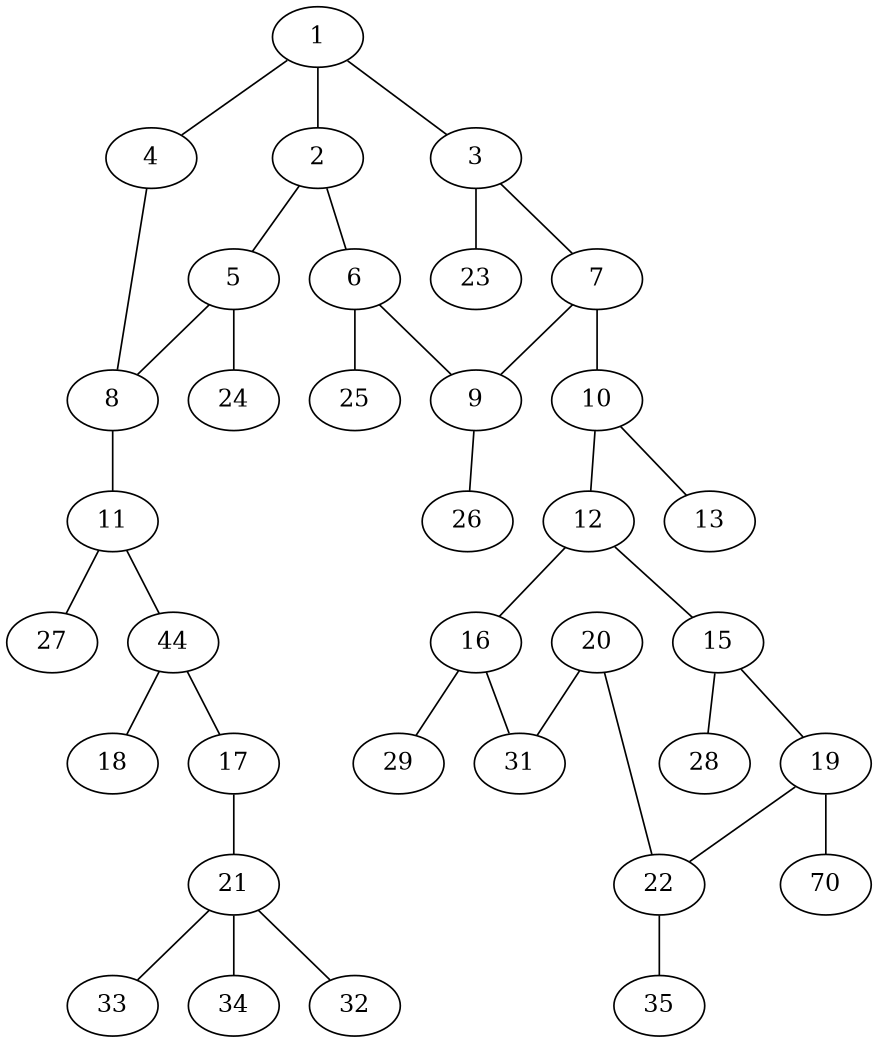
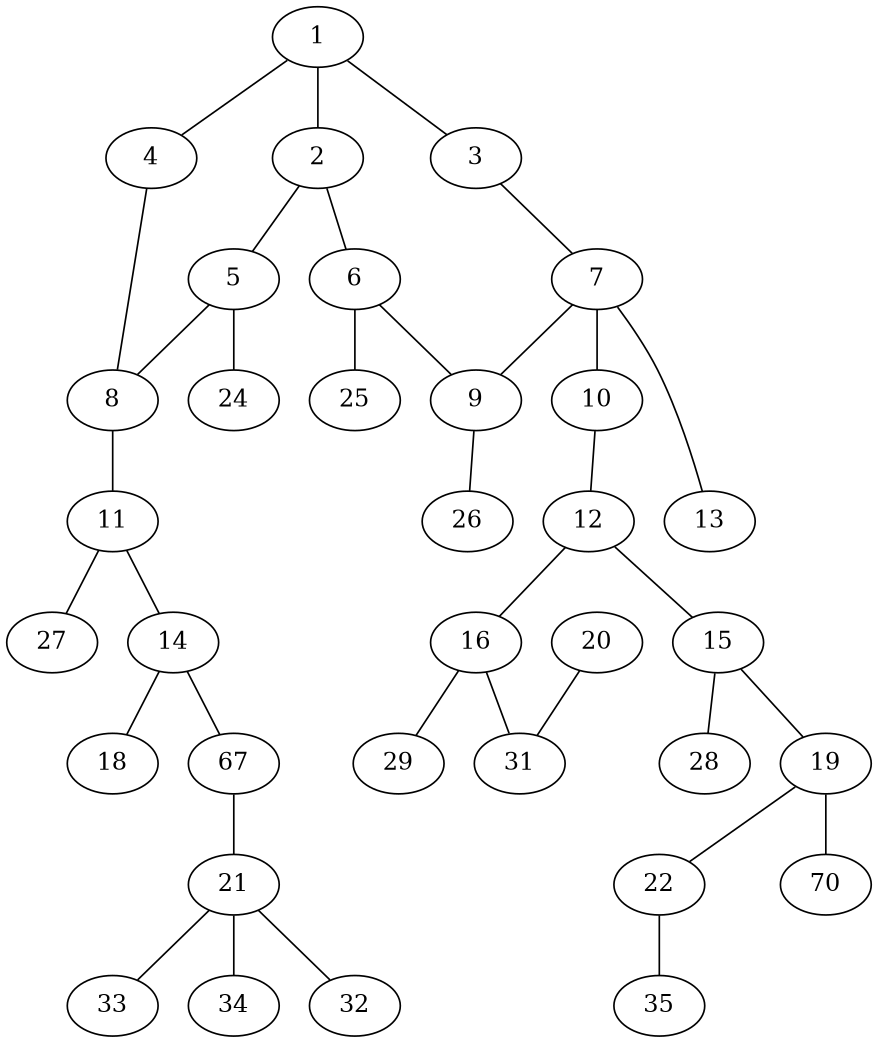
node "23": removed
edge "10" -- "13": now "7" -- "13"
node "44": label "44" -> "14"
node "17": label "17" -> "67"
edge "20" -- "22": removed
